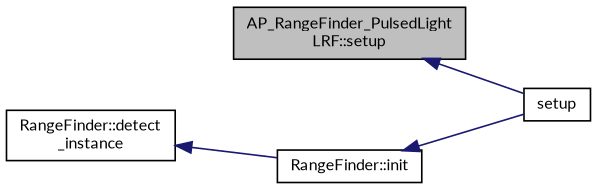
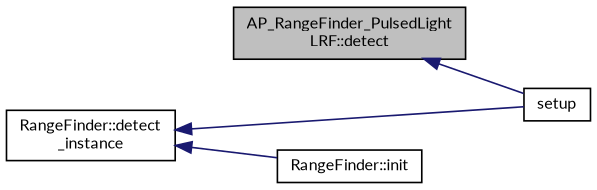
node "AP_RangeFinder_PulsedLight LRF::setup": label "AP_RangeFinder_PulsedLight LRF::setup" -> "AP_RangeFinder_PulsedLight LRF::detect"
edge "setup" -> "RangeFinder::init": now "setup" -> "RangeFinder::detect _instance"
